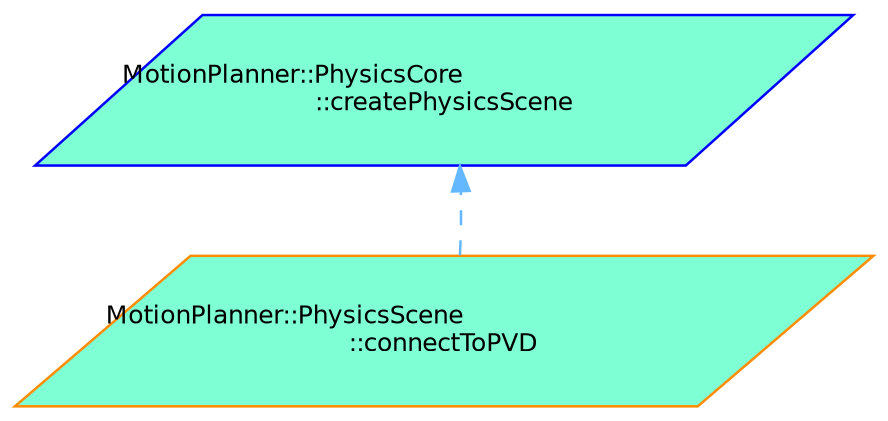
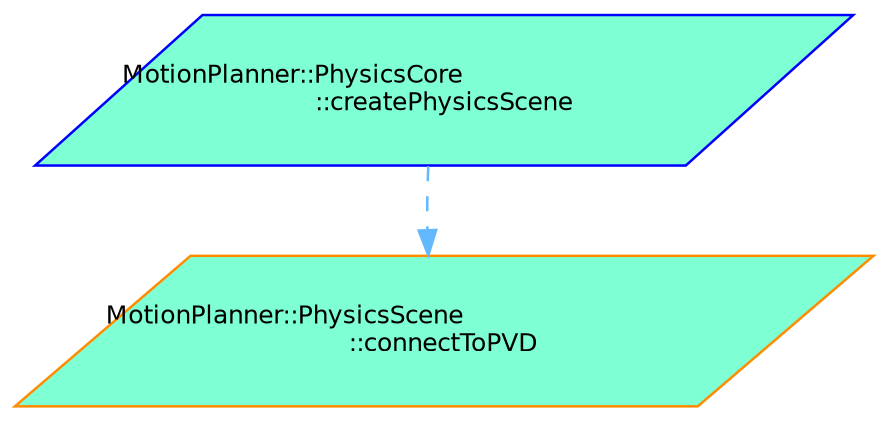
edge "MotionPlanner::PhysicsScene ::connectToPVD" -> "MotionPlanner::PhysicsCore ::createPhysicsScene": reversed
